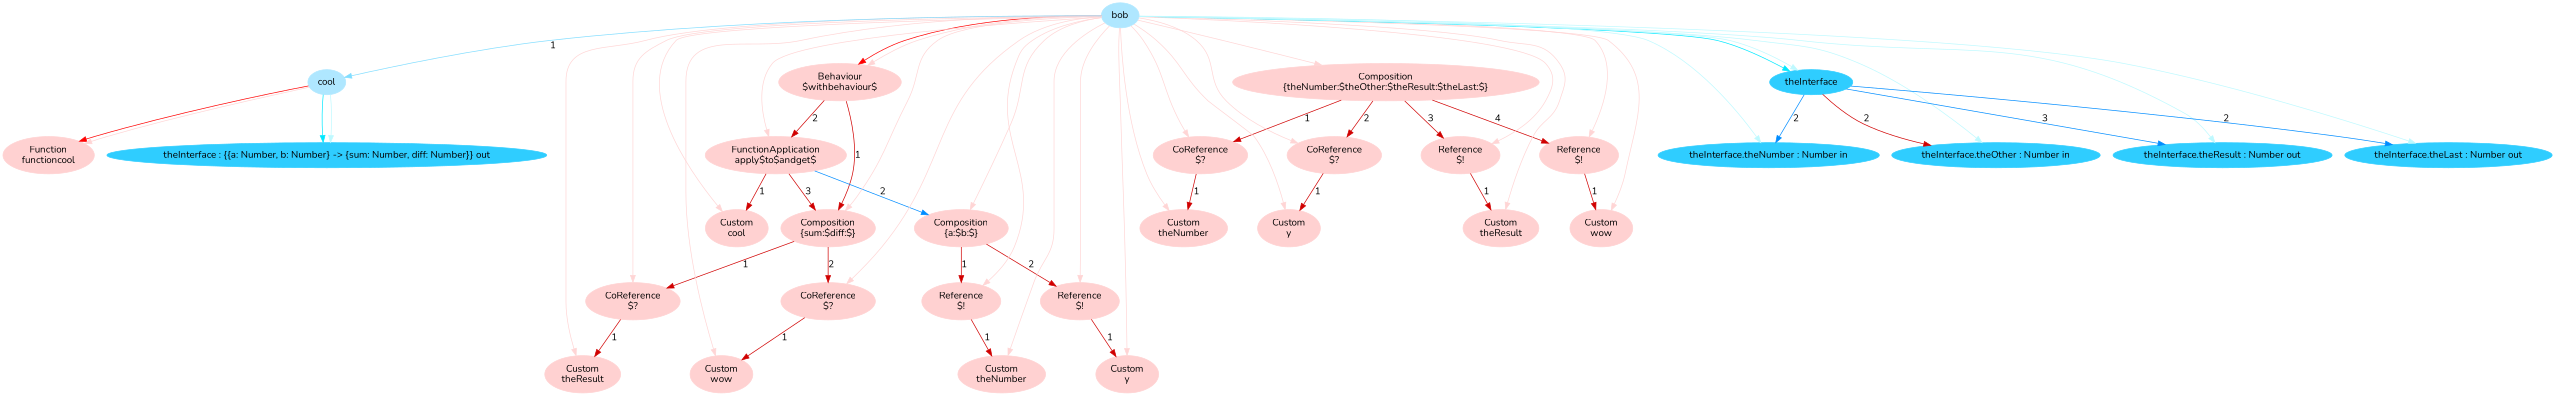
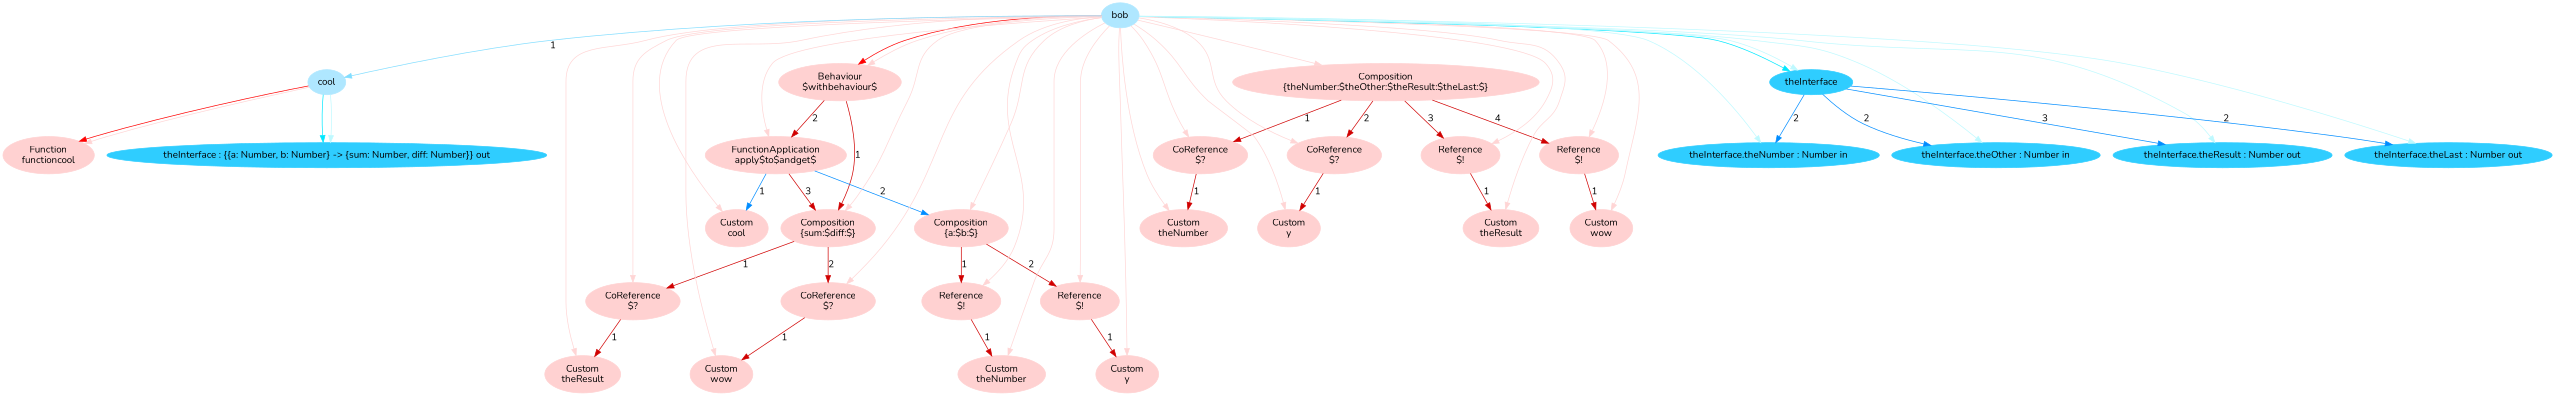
edge "theInterface" -> "theInterface.theOther : Number in": color #d00000 -> #008cff
edge "FunctionApplication apply$to$andget$" -> "Custom cool": color #d00000 -> #008cff
